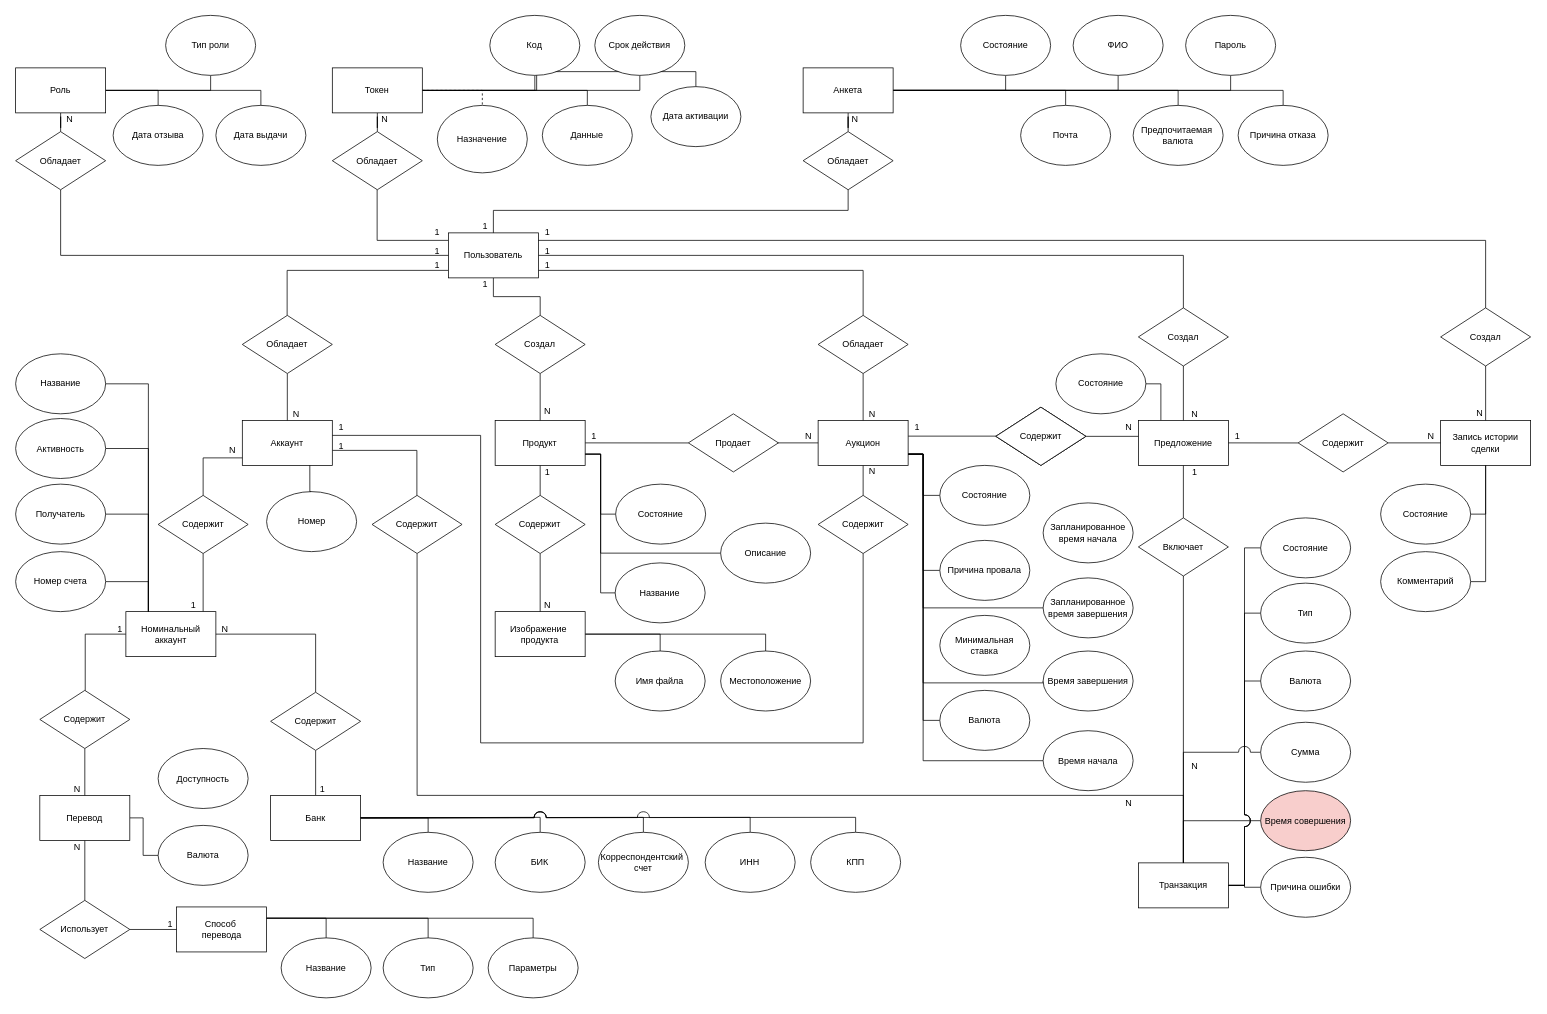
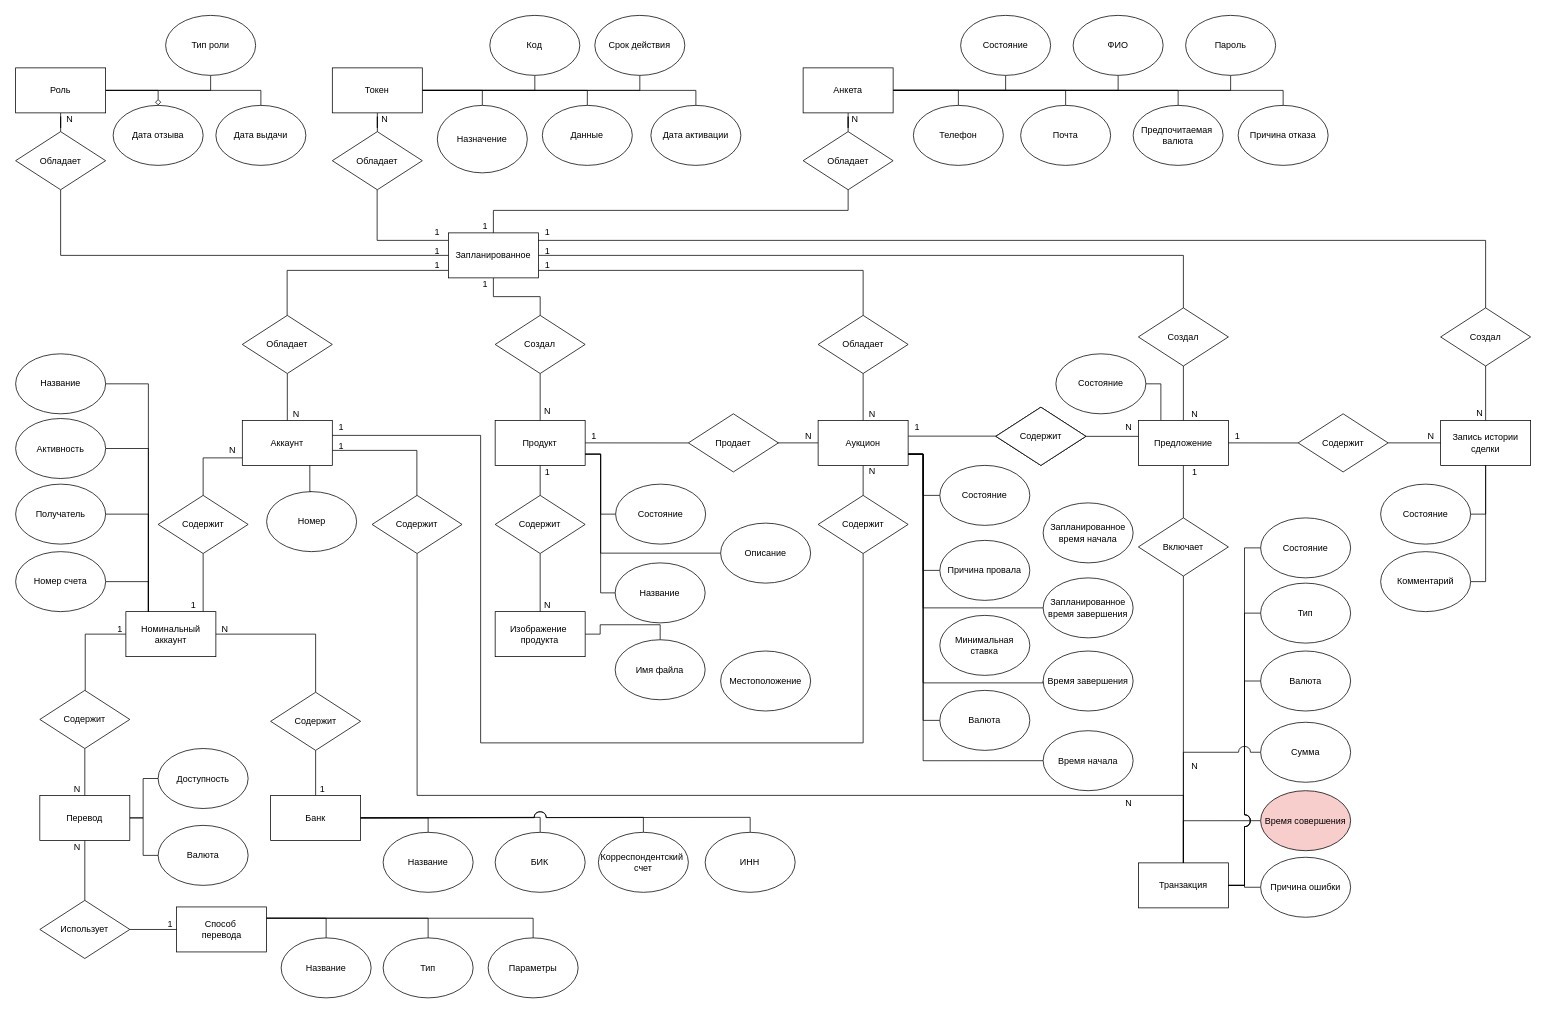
edge "Токен" -- "Назначение": style dashed -> solid
edge "Анкета" -- "Телефон": added
edge "Роль" -- "Дата отзыва": arrowhead none -> diamond
node "Дата активации": moved (696, 117) -> (696, 135)
node "Телефон": added
node "Пользователь": label "Пользователь" -> "Запланированное"
edge "Изображение продукта" -- "Местоположение": removed
node "Имя файла": moved (660, 681) -> (660, 670)
edge "Доступность" -- "Перевод": added
edge "Банк" -- "КПП": removed
node "КПП": removed
